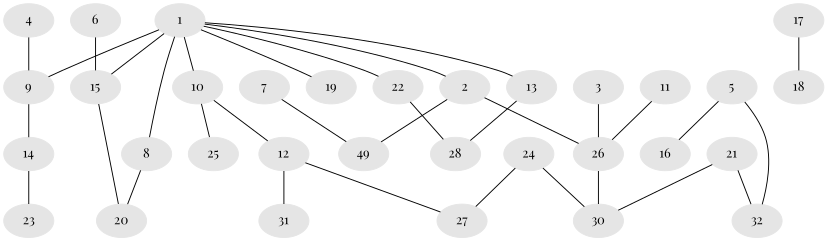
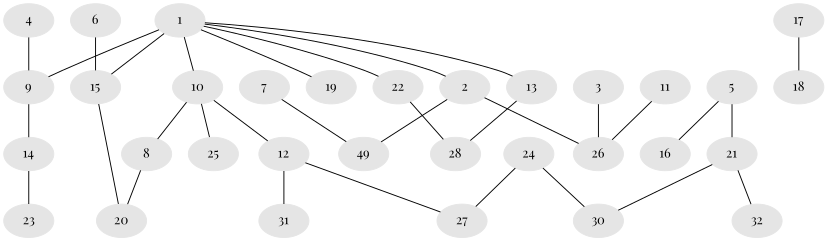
edge "1" -- "8": now "10" -- "8"
edge "5" -- "32": now "5" -- "21"
edge "26" -- "30": removed
